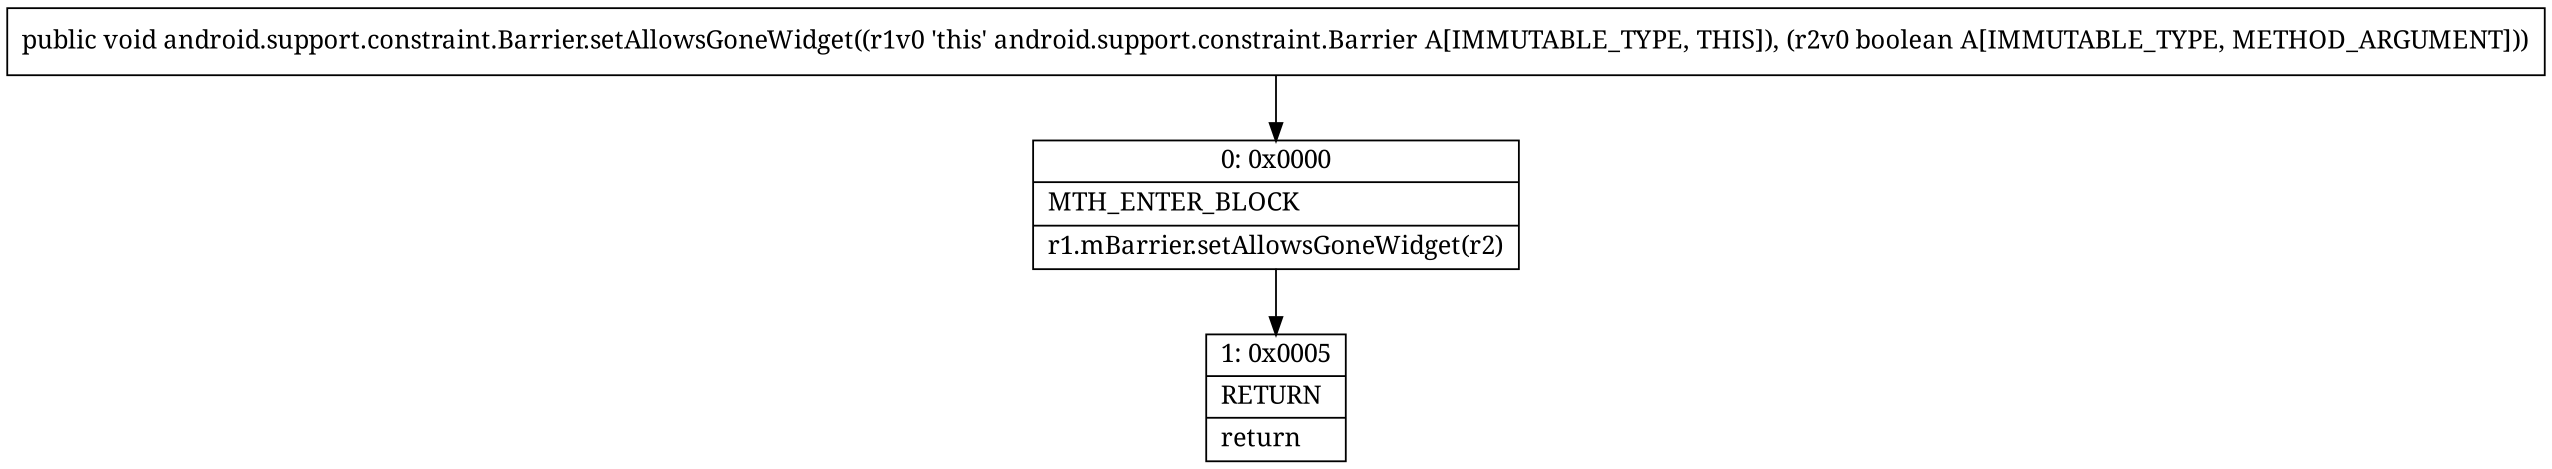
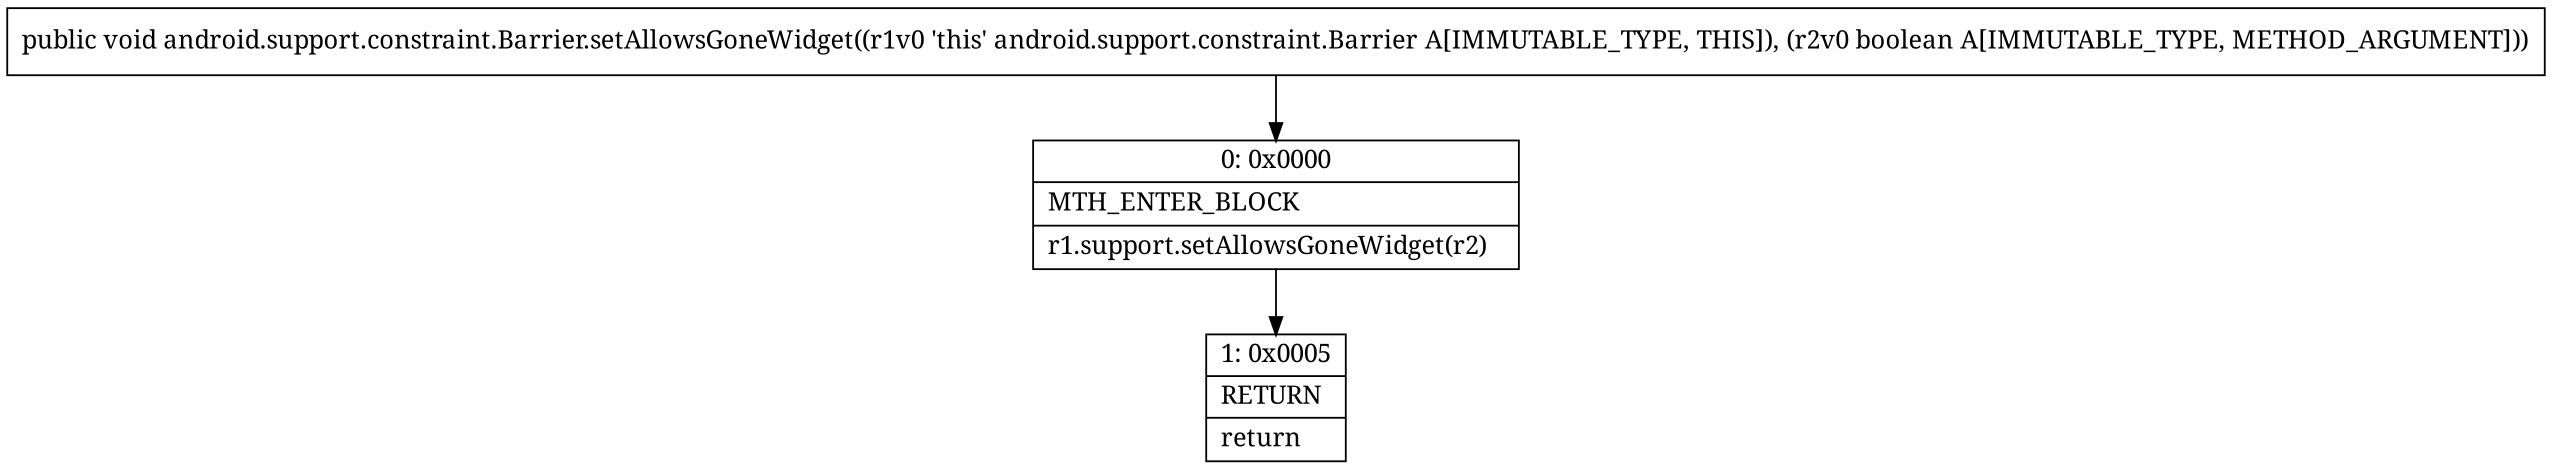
node "0: 0x0000": text "r1.mBarrier.setAllowsGoneWidget(r2)" -> "r1.support.setAllowsGoneWidget(r2)"
